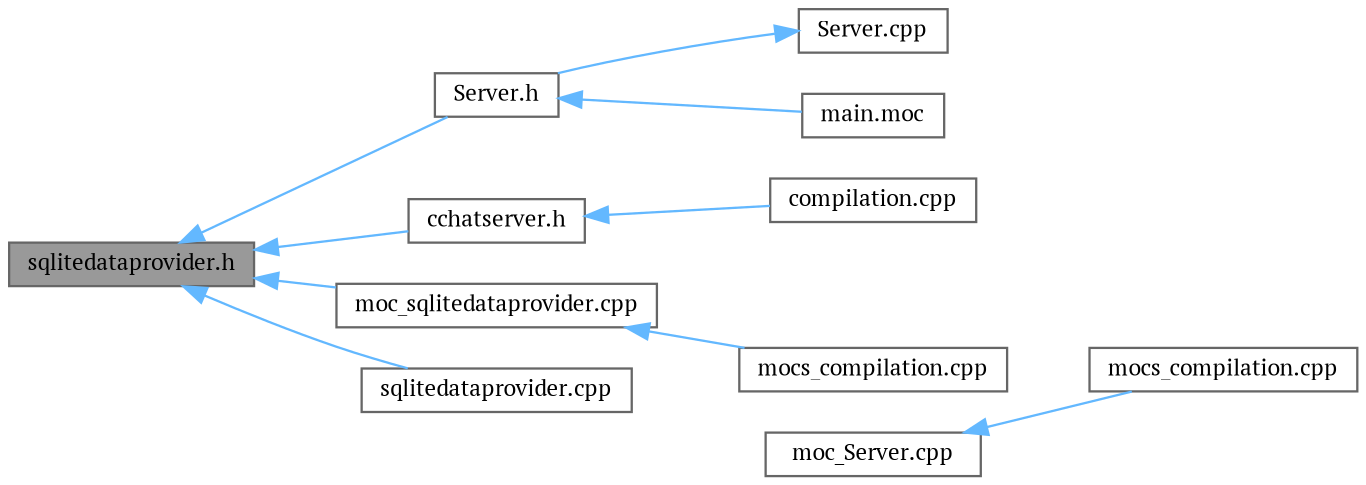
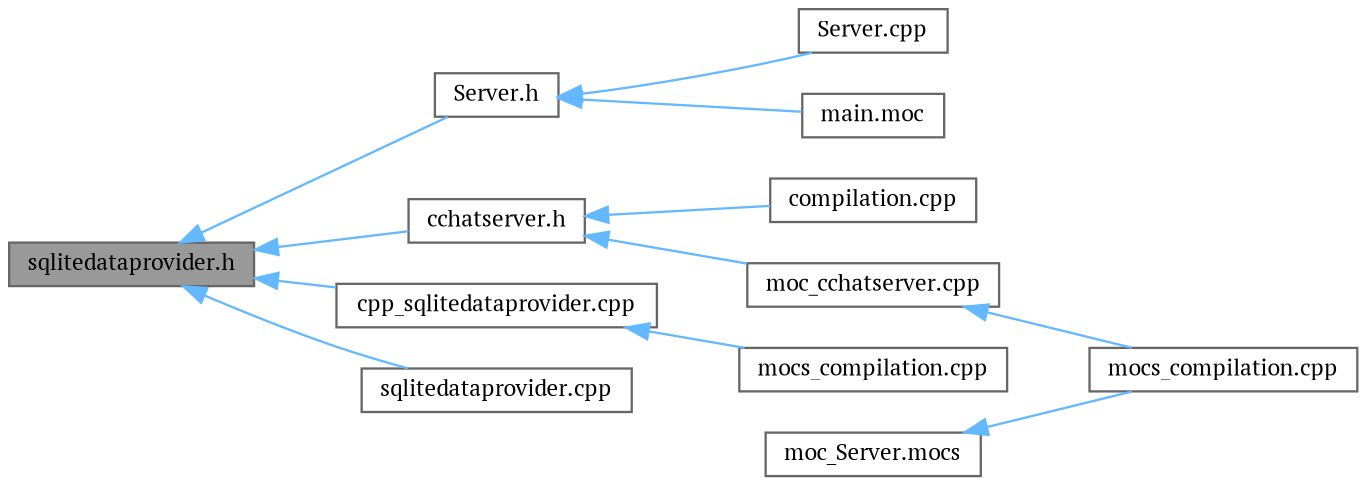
edge "Server.h" -> "Server.cpp": reversed
node "moc_cchatserver.cpp": added
node "moc_sqlitedataprovider.cpp": label "moc_sqlitedataprovider.cpp" -> "cpp_sqlitedataprovider.cpp"
node "moc_Server.cpp": label "moc_Server.cpp" -> "moc_Server.mocs"
